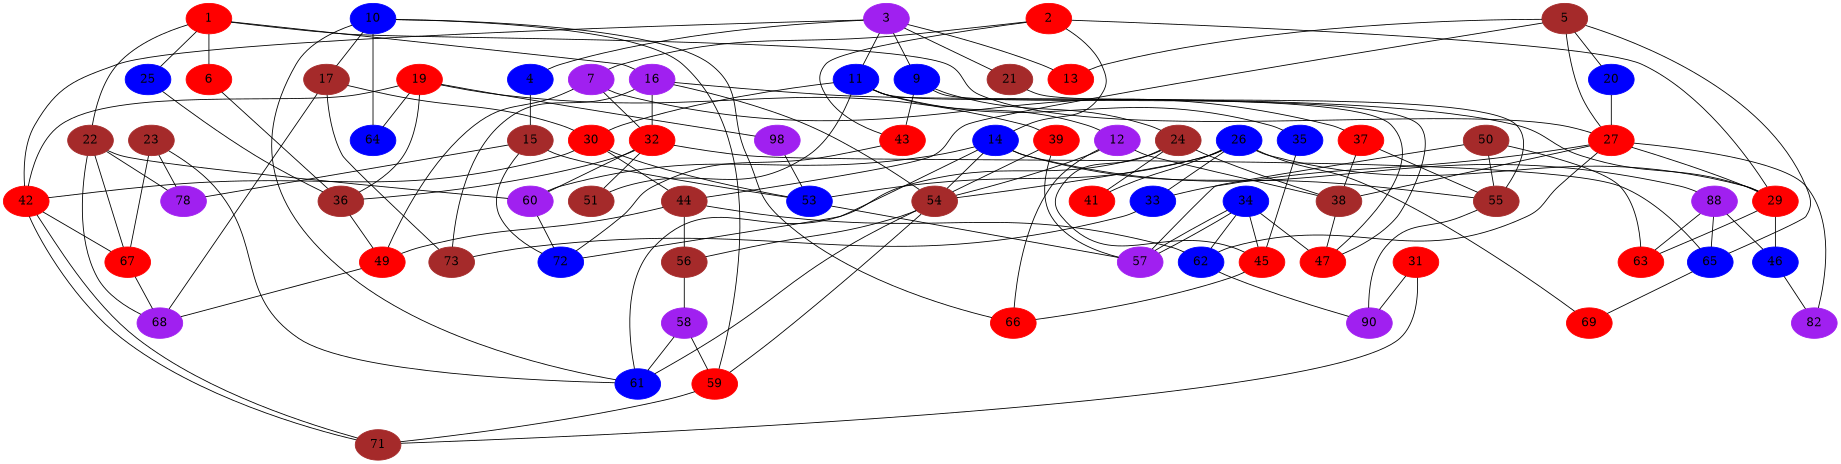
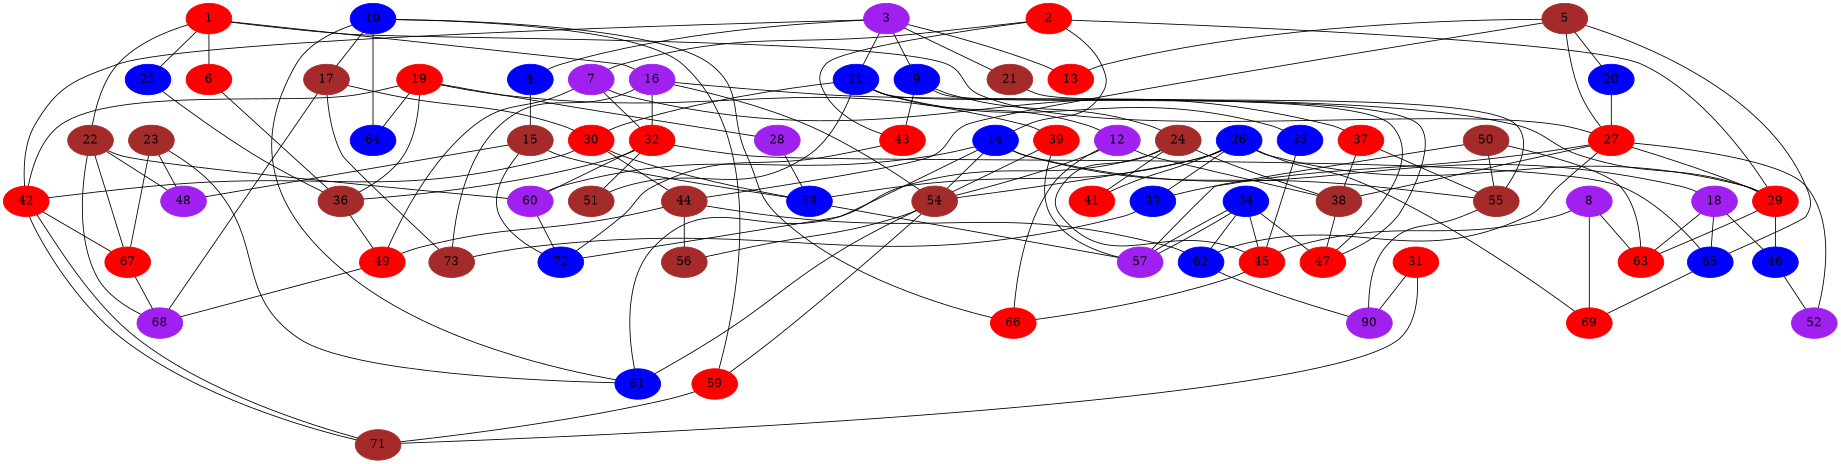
node "98": label "98" -> "28"
node "78": label "78" -> "48"
node "8": added
node "88": label "88" -> "18"
node "58": removed
node "82": label "82" -> "52"
